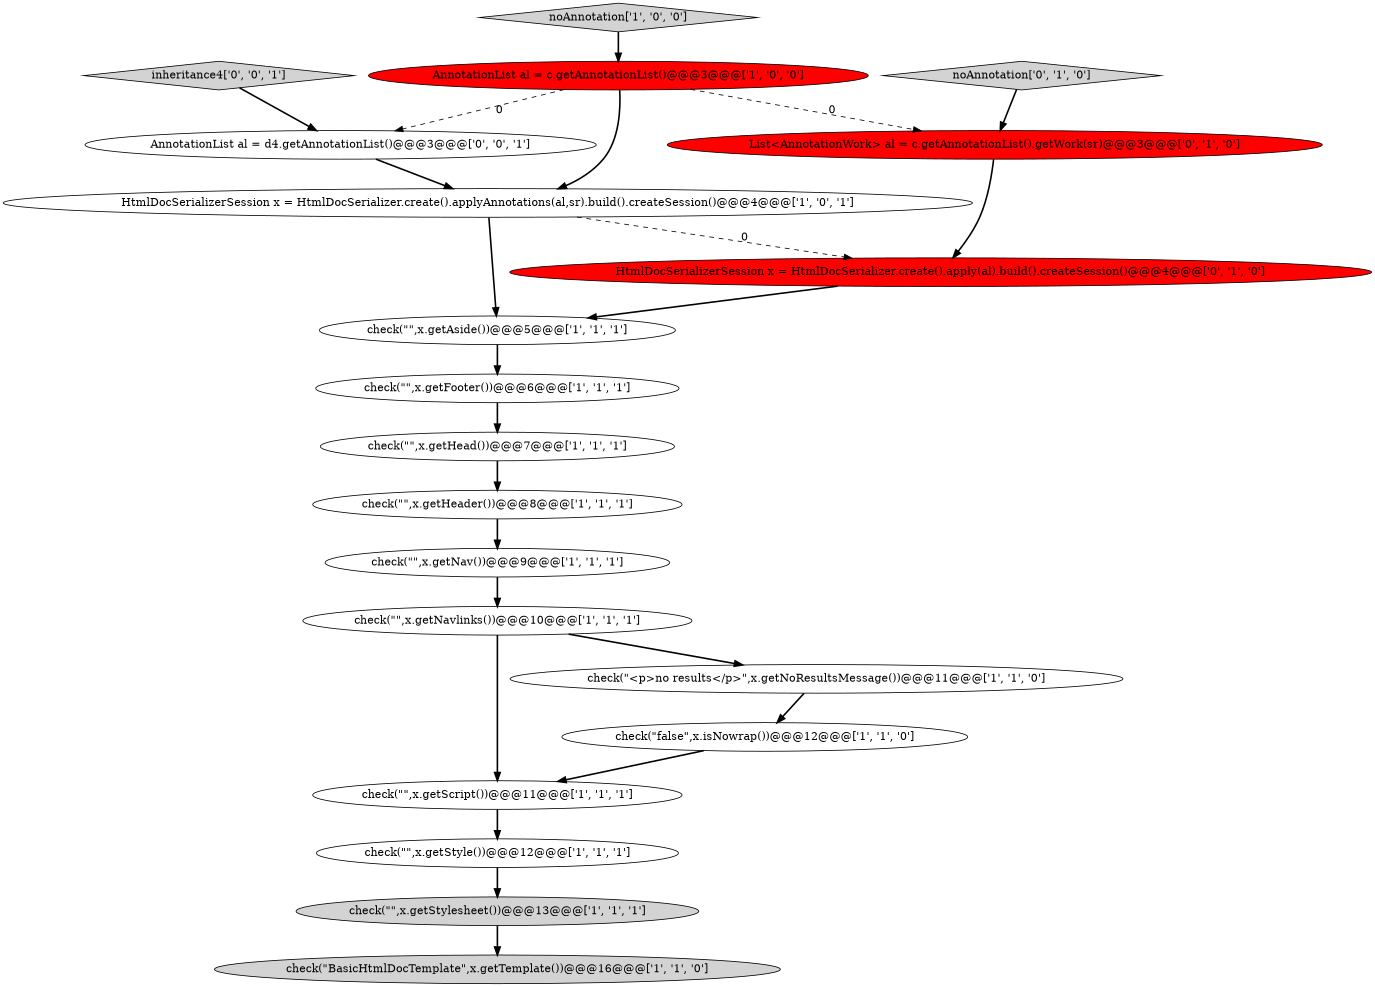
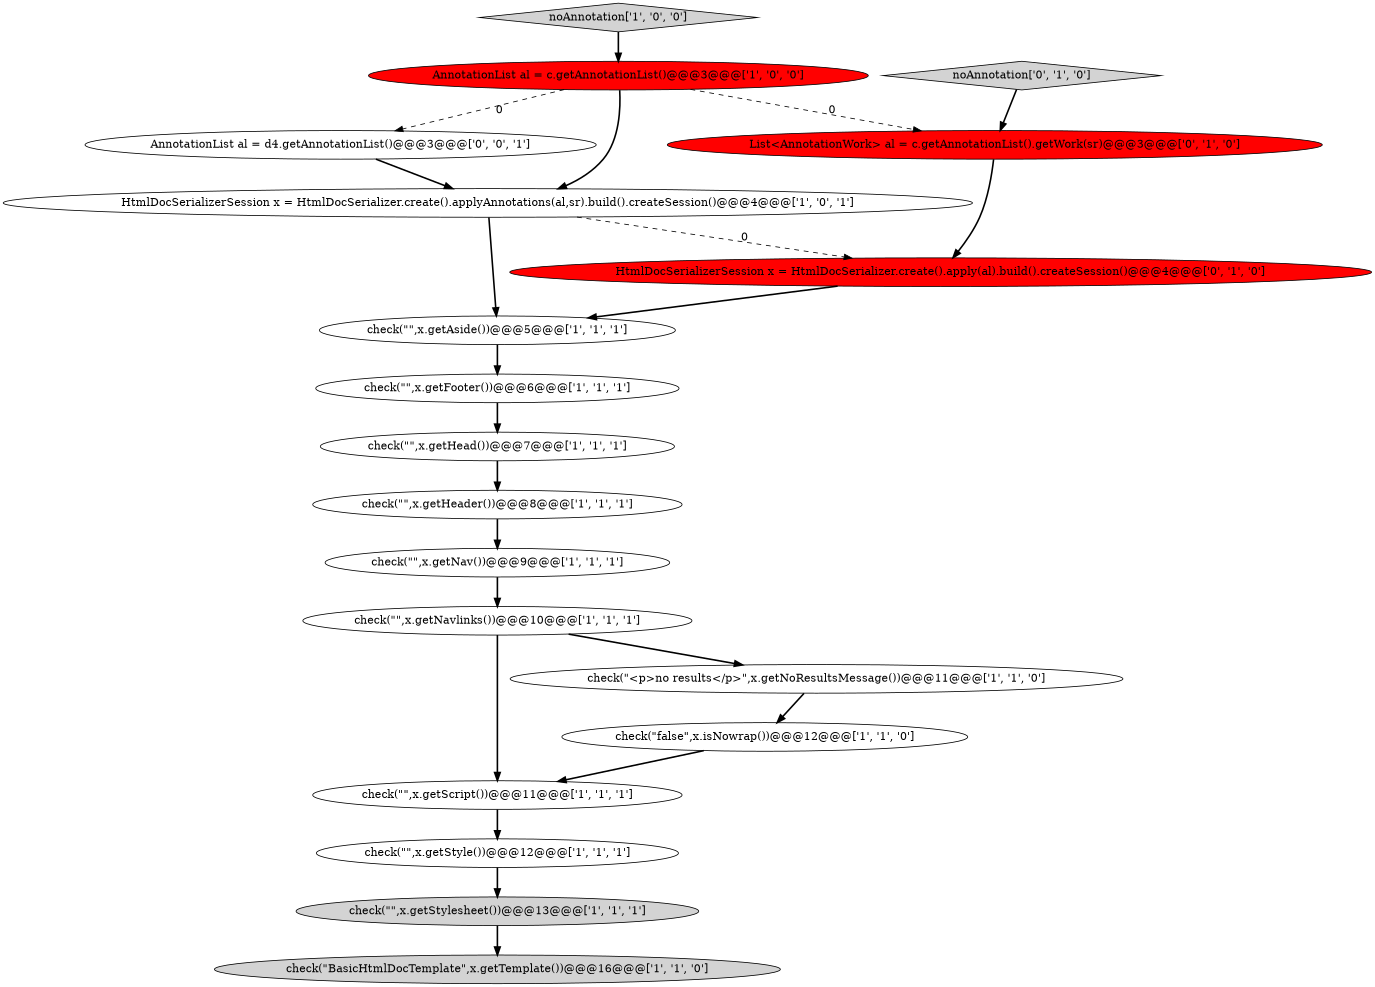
node "inheritance4['0', '0', '1']": removed
